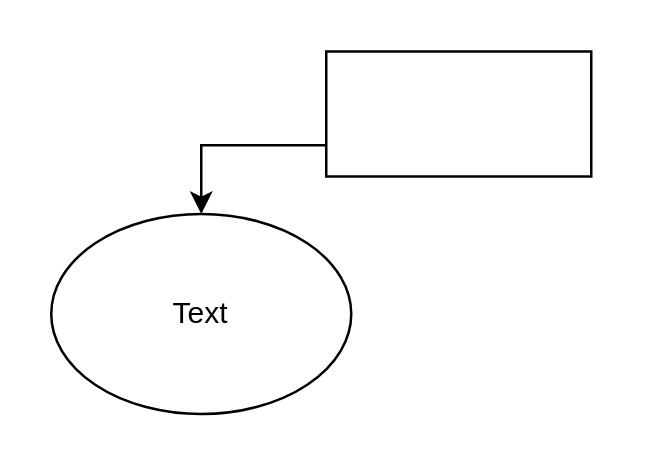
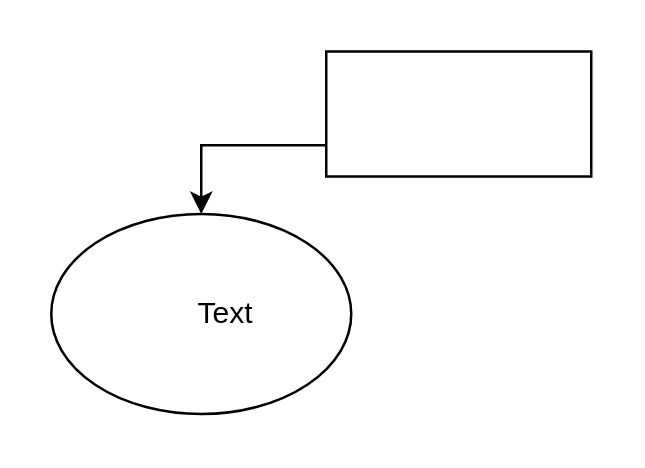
node "Text": moved (201, 314) -> (226, 314)
